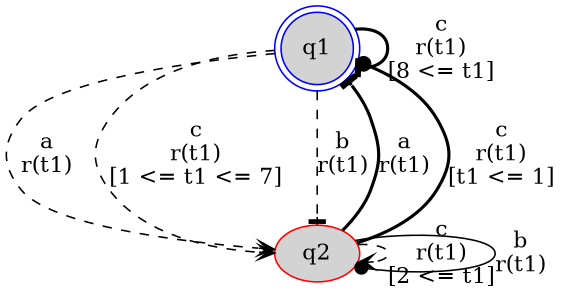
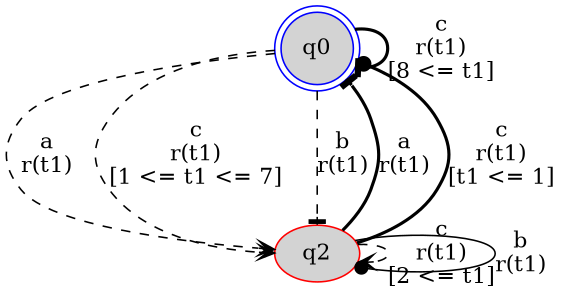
node "q1": label "q1" -> "q0"
